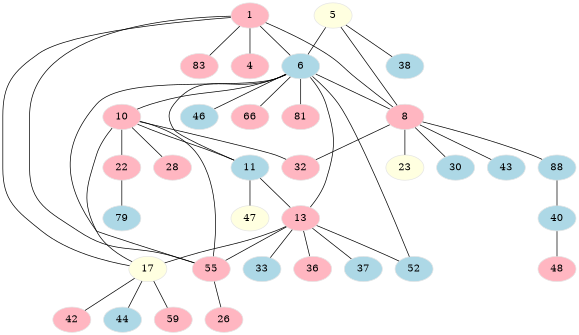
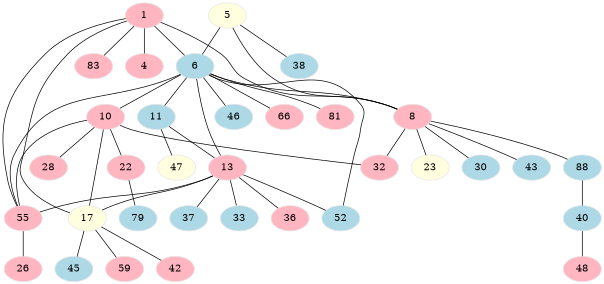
edge "10" -- "11": removed
node "44": label "44" -> "45"
